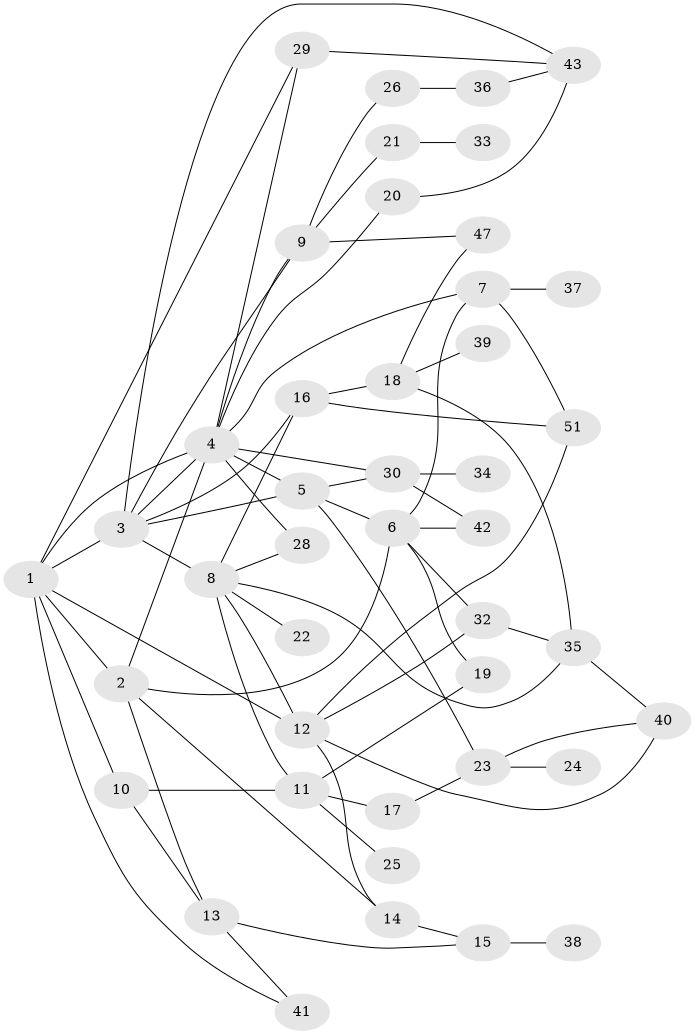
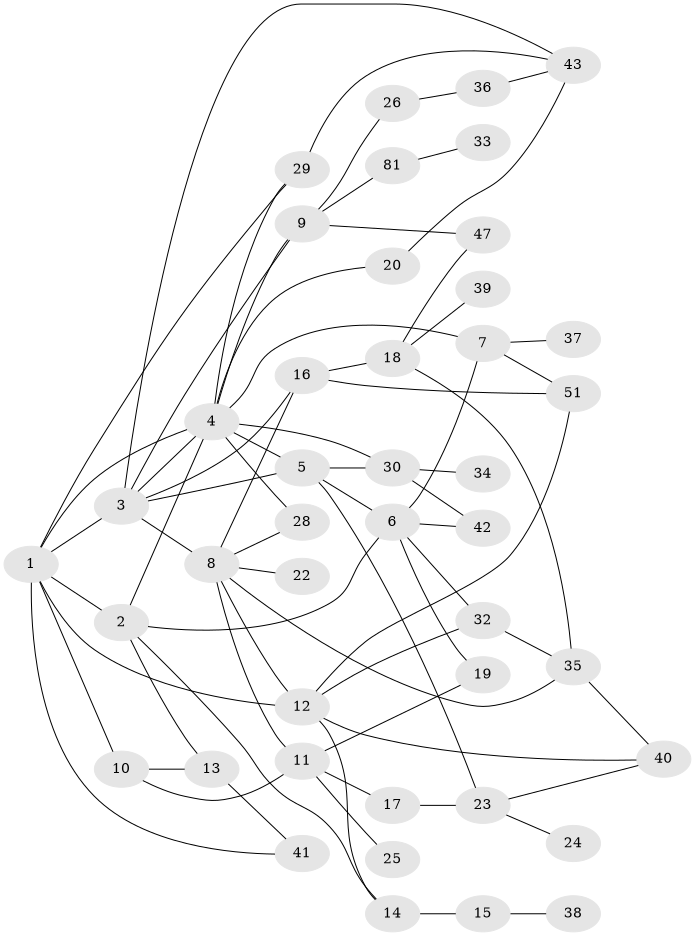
node "21": label "21" -> "81"
edge "13" -- "15": removed
